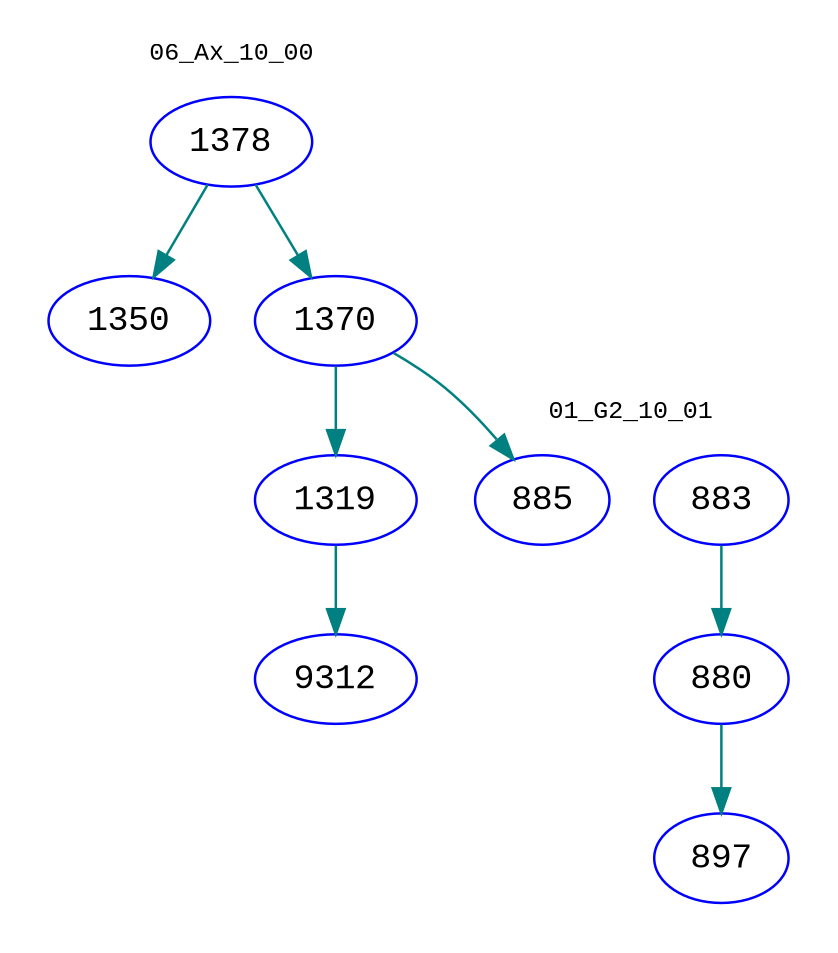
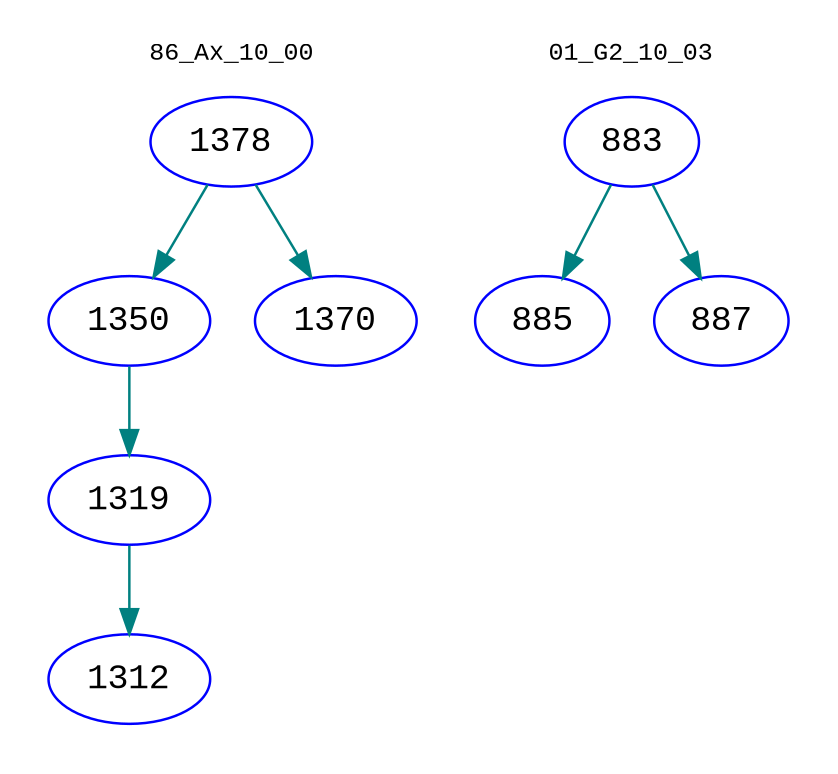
cluster "06_Ax_10_00": label "06_Ax_10_00" -> "86_Ax_10_00"
edge "1370" -> "1319": now "1350" -> "1319"
edge "1370" -> "885": now "883" -> "885"
cluster "01_G2_10_01": label "01_G2_10_01" -> "01_G2_10_03"
node "9312": label "9312" -> "1312"
node "880": label "880" -> "887"
node "897": removed
